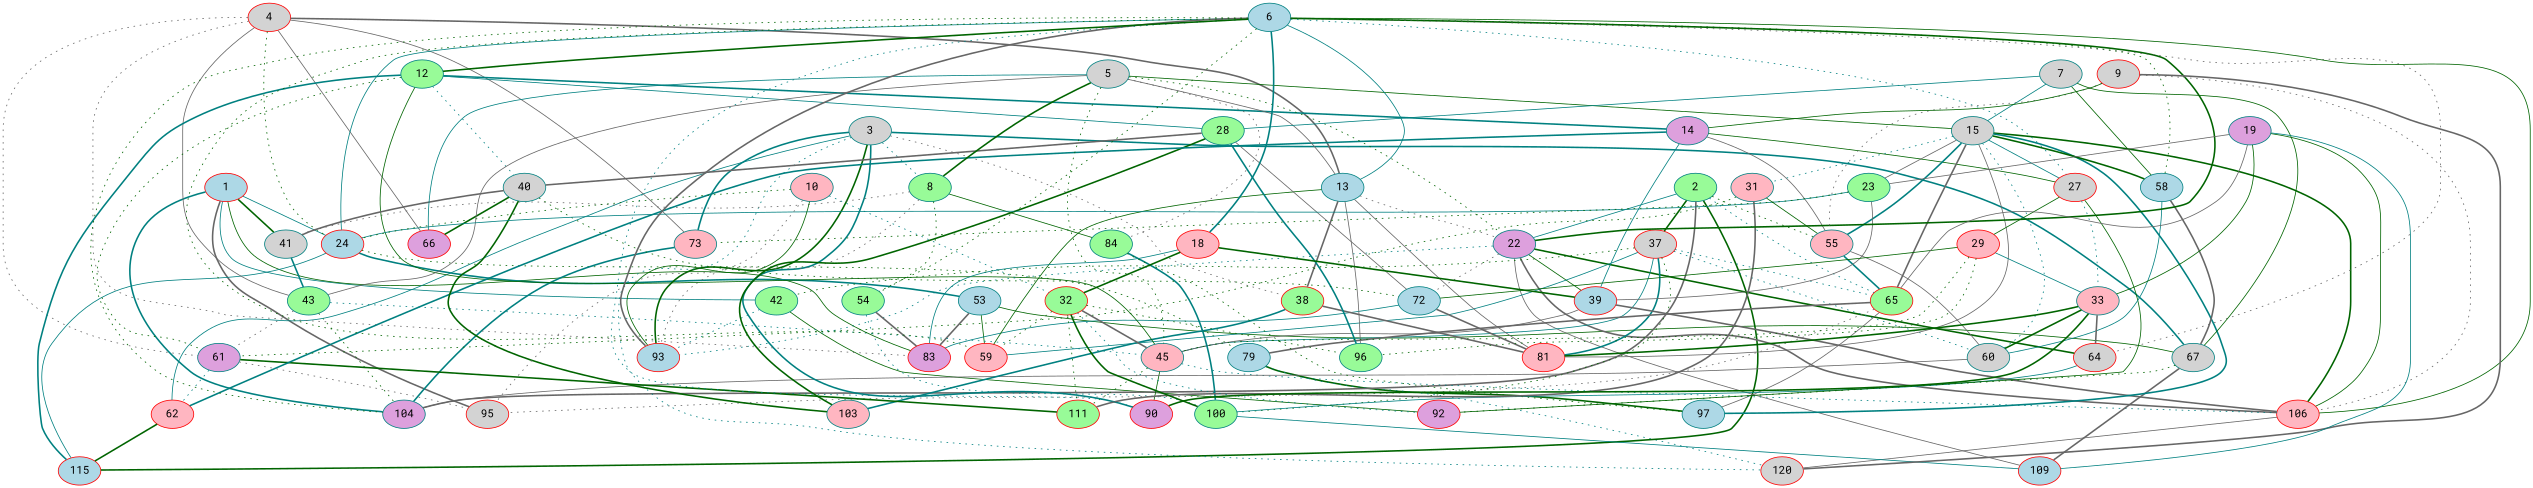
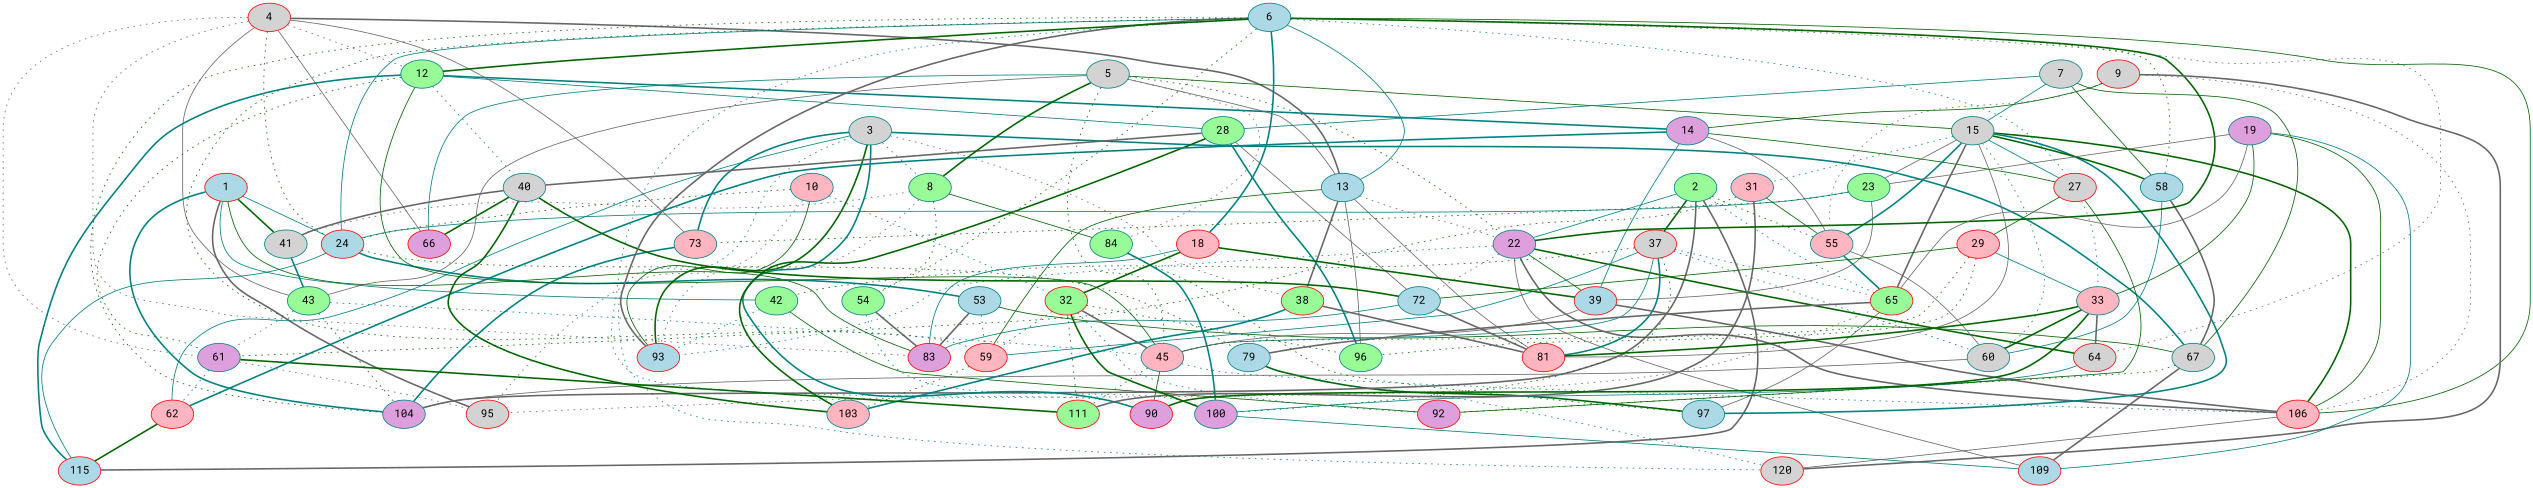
edge "4" -- "12": added
edge "40" -- "72": style dotted -> bold
edge "53" -- "59": style solid -> dotted
edge "59" -- "103": added
node "100": fillcolor palegreen -> plum
edge "2" -- "115": color darkgreen -> gray40
